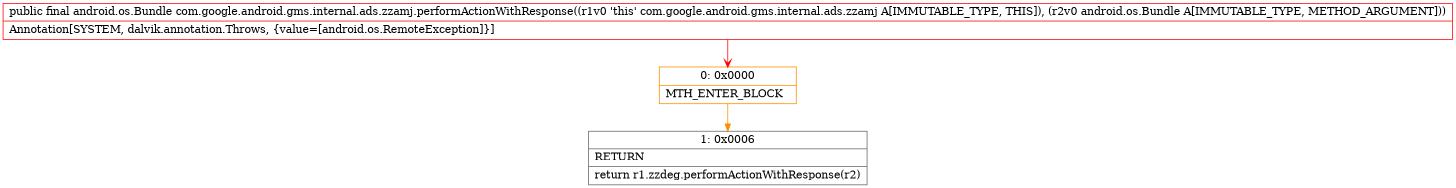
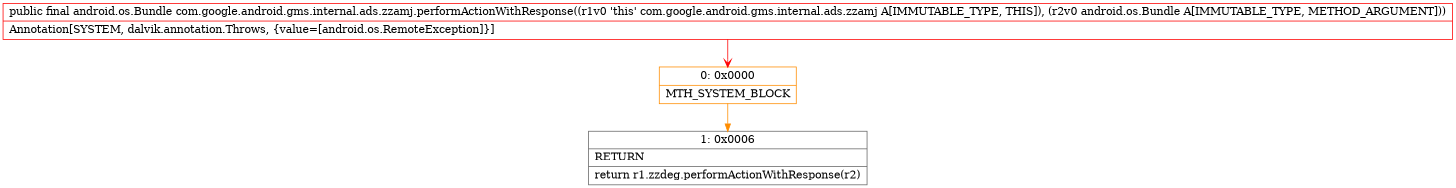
node "0: 0x0000": text "MTH_ENTER_BLOCK" -> "MTH_SYSTEM_BLOCK"
